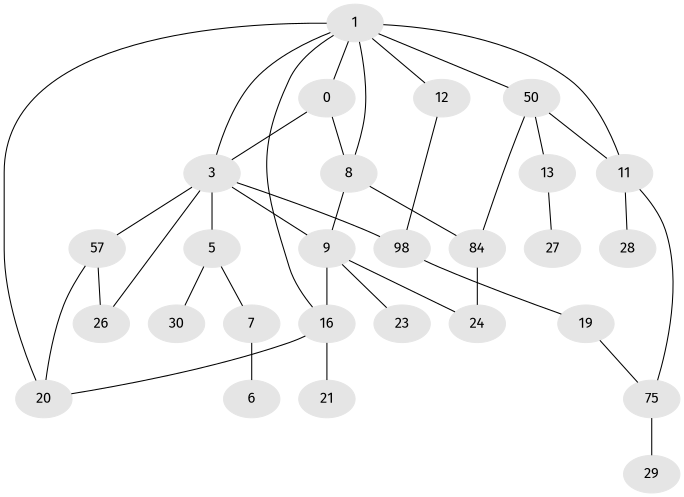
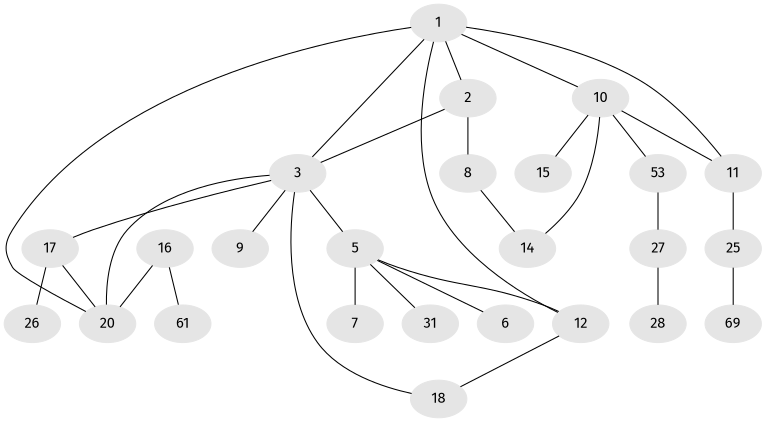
node "0": label "0" -> "2"
node "50": label "50" -> "10"
edge "1" -- "8": removed
edge "1" -- "16": removed
node "15": added
node "13": label "13" -> "53"
edge "8" -- "9": removed
edge "11" -- "28": now "27" -- "28"
node "57": label "57" -> "17"
edge "3" -- "26": now "3" -- "20"
node "98": label "98" -> "18"
node "84": label "84" -> "14"
edge "5" -- "12": added
edge "9" -- "16": removed
node "30": label "30" -> "31"
node "23": removed
node "24": removed
node "19": removed
edge "7" -- "6": now "5" -- "6"
node "21": label "21" -> "61"
node "75": label "75" -> "25"
node "29": label "29" -> "69"
